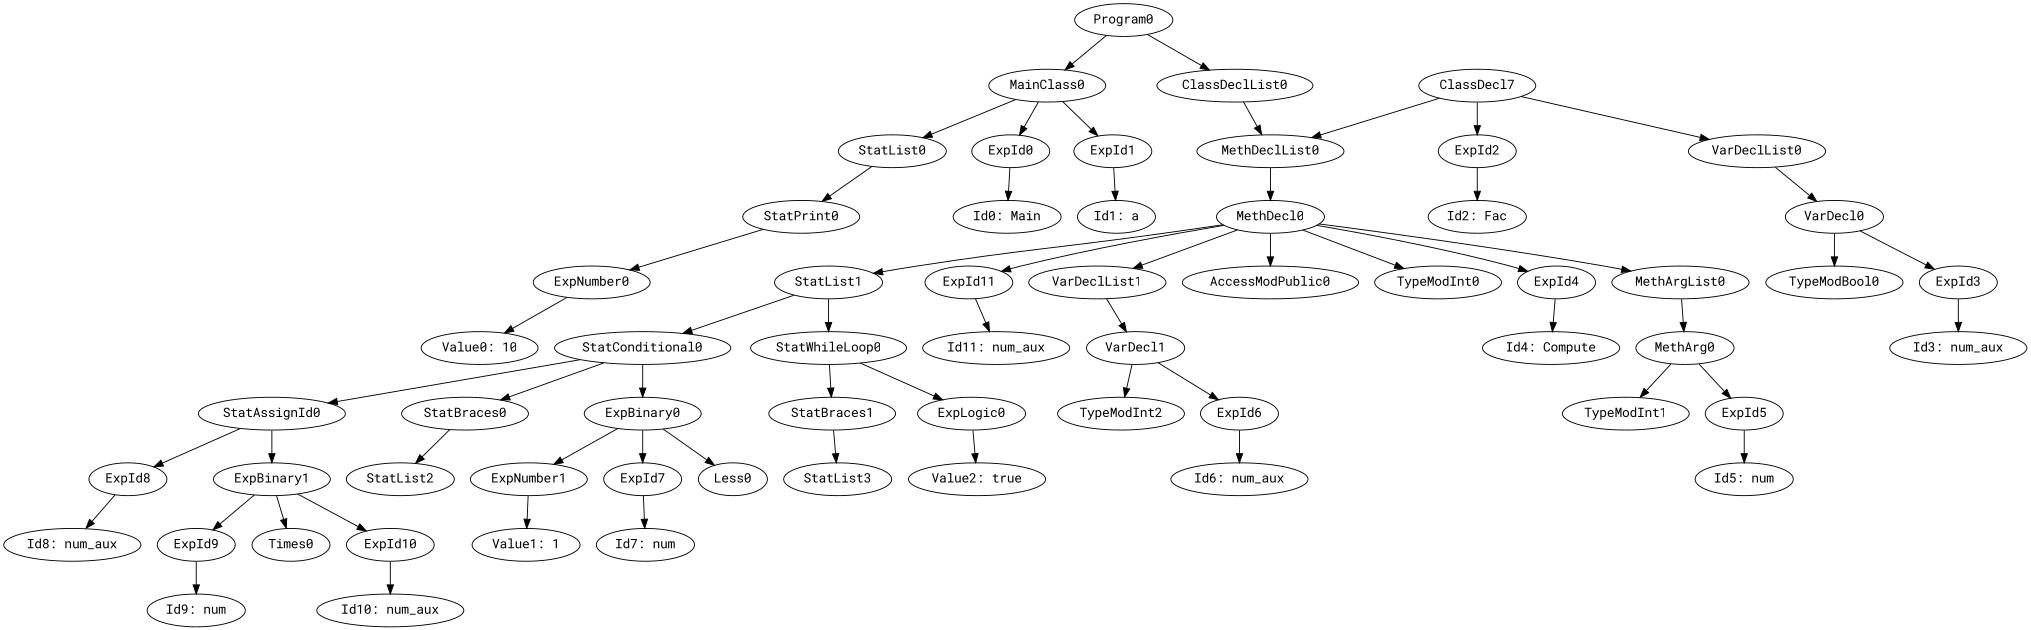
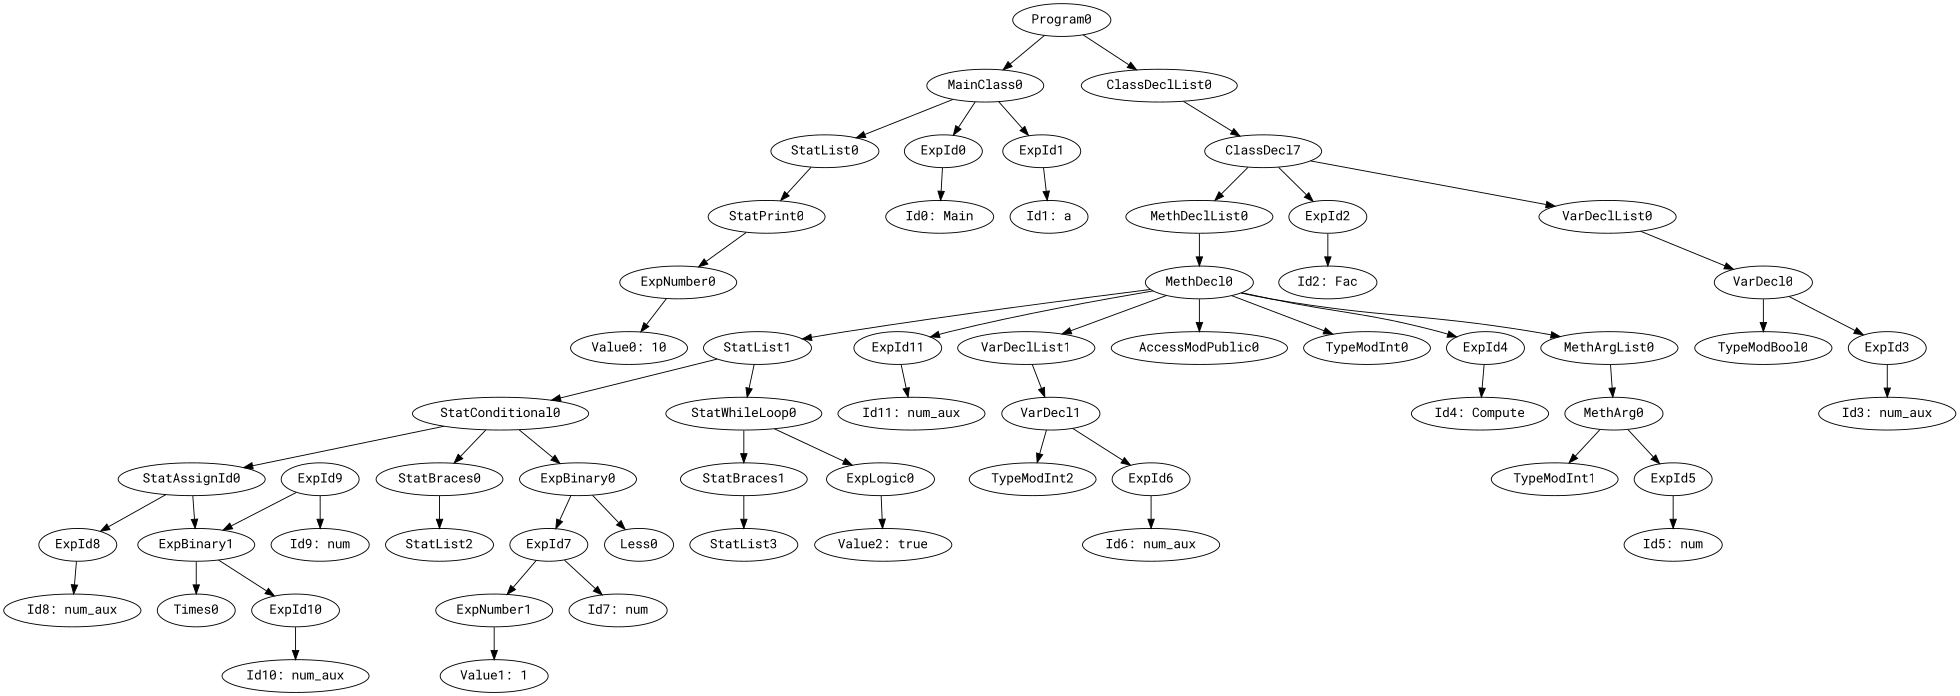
edge "ClassDeclList0" -> "MethDeclList0": now "ClassDeclList0" -> "ClassDecl7"
edge "ExpBinary0" -> "ExpNumber1": now "ExpId7" -> "ExpNumber1"
edge "ExpBinary1" -> "ExpId9": reversed
